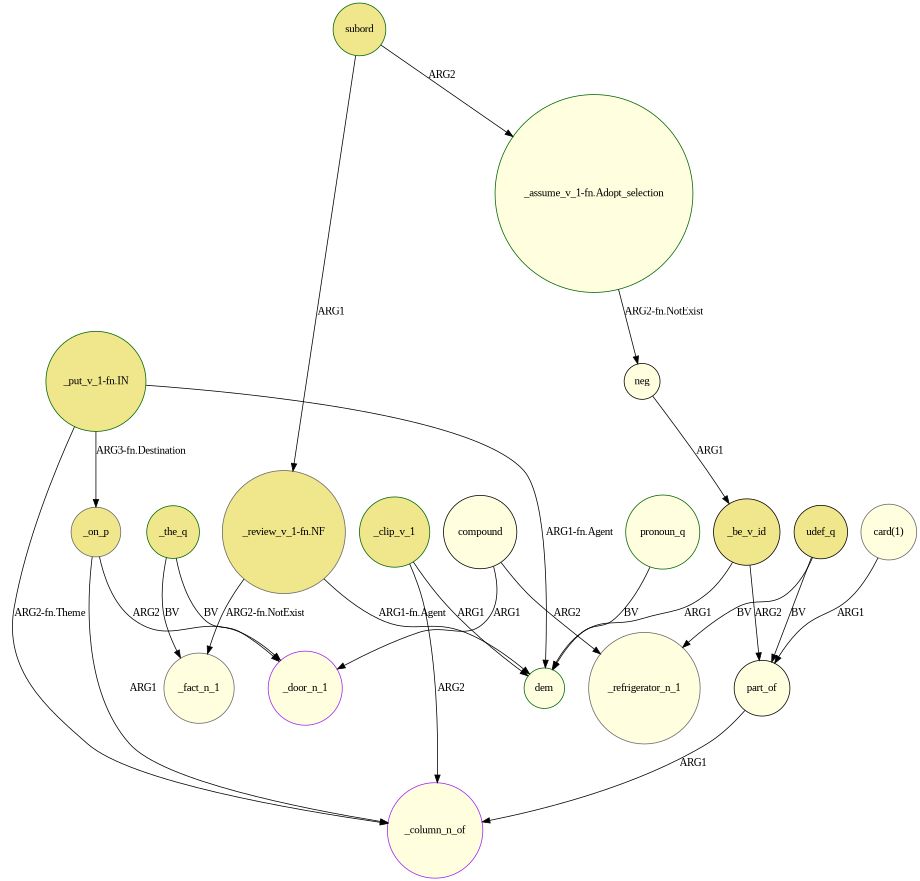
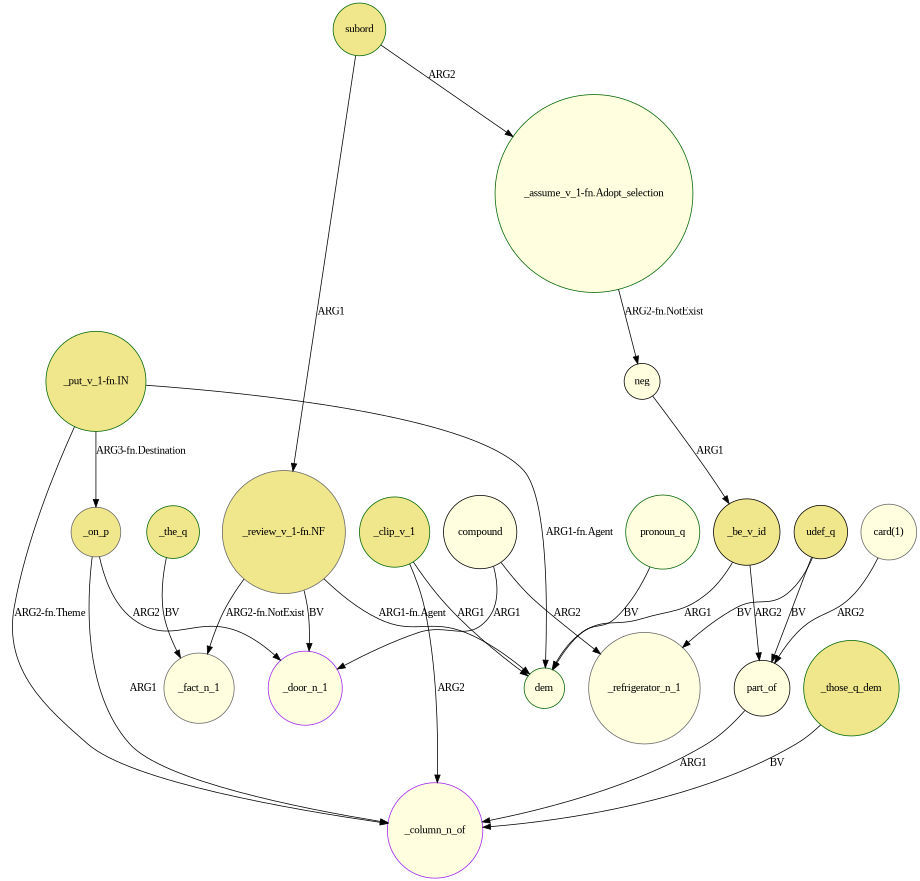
edge "card(1)" -> "part_of": label "ARG1" -> "ARG2"
edge "_the_q" -> "_door_n_1": now "_review_v_1-fn.NF" -> "_door_n_1"
node "_those_q_dem": added
